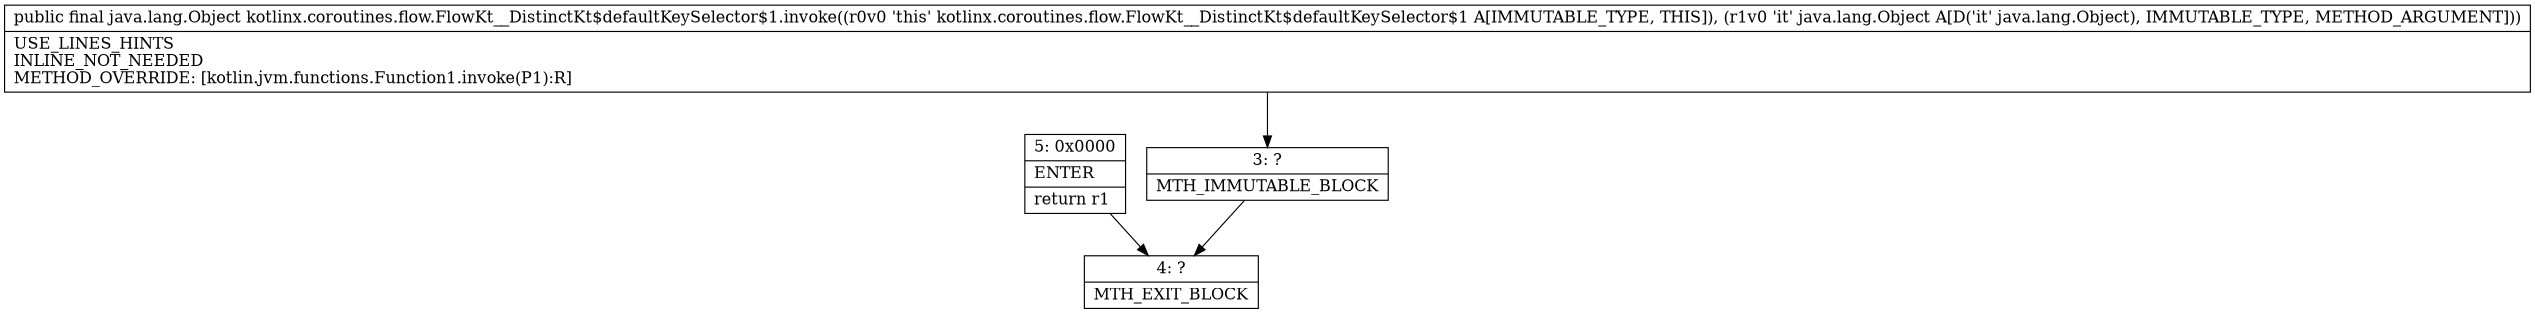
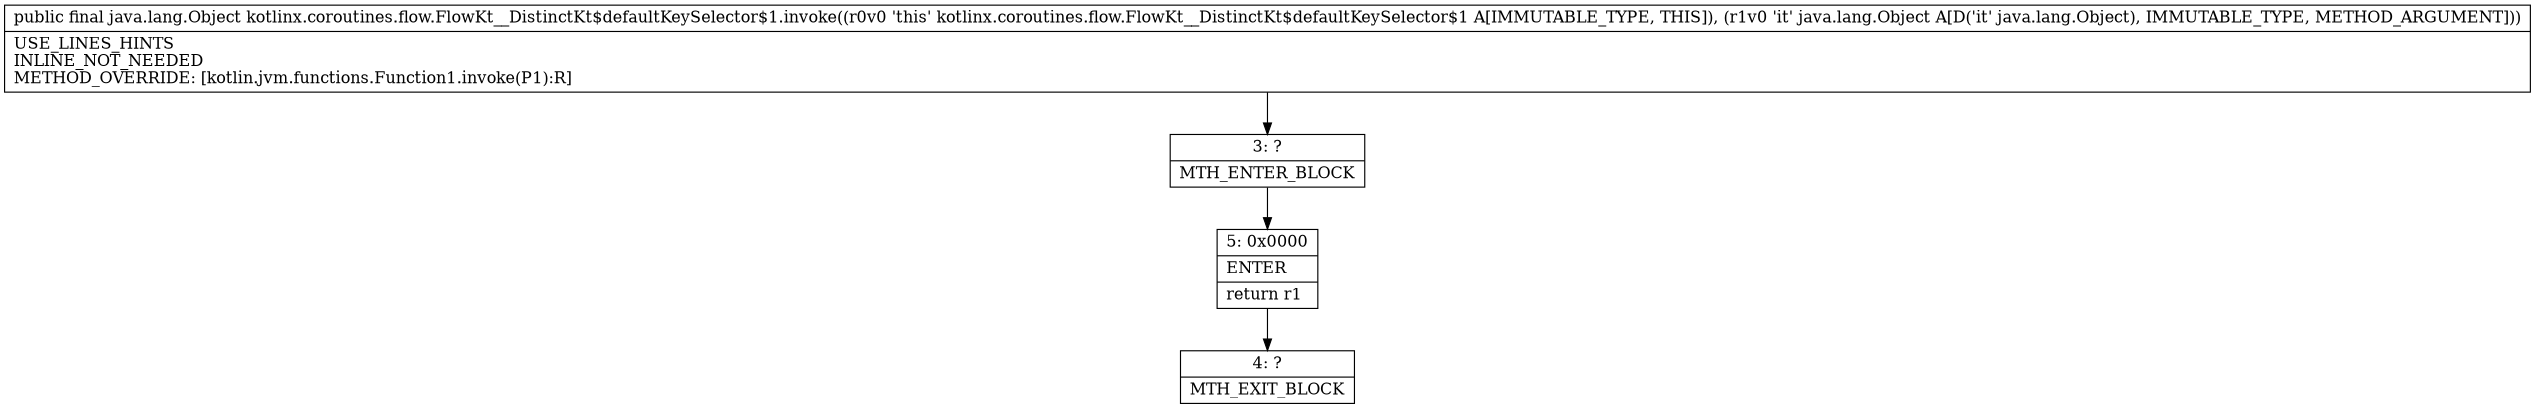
node "3: ?": text "MTH_IMMUTABLE_BLOCK" -> "MTH_ENTER_BLOCK"
edge "3: ?" -> "4: ?": now "3: ?" -> "5: 0x0000"
